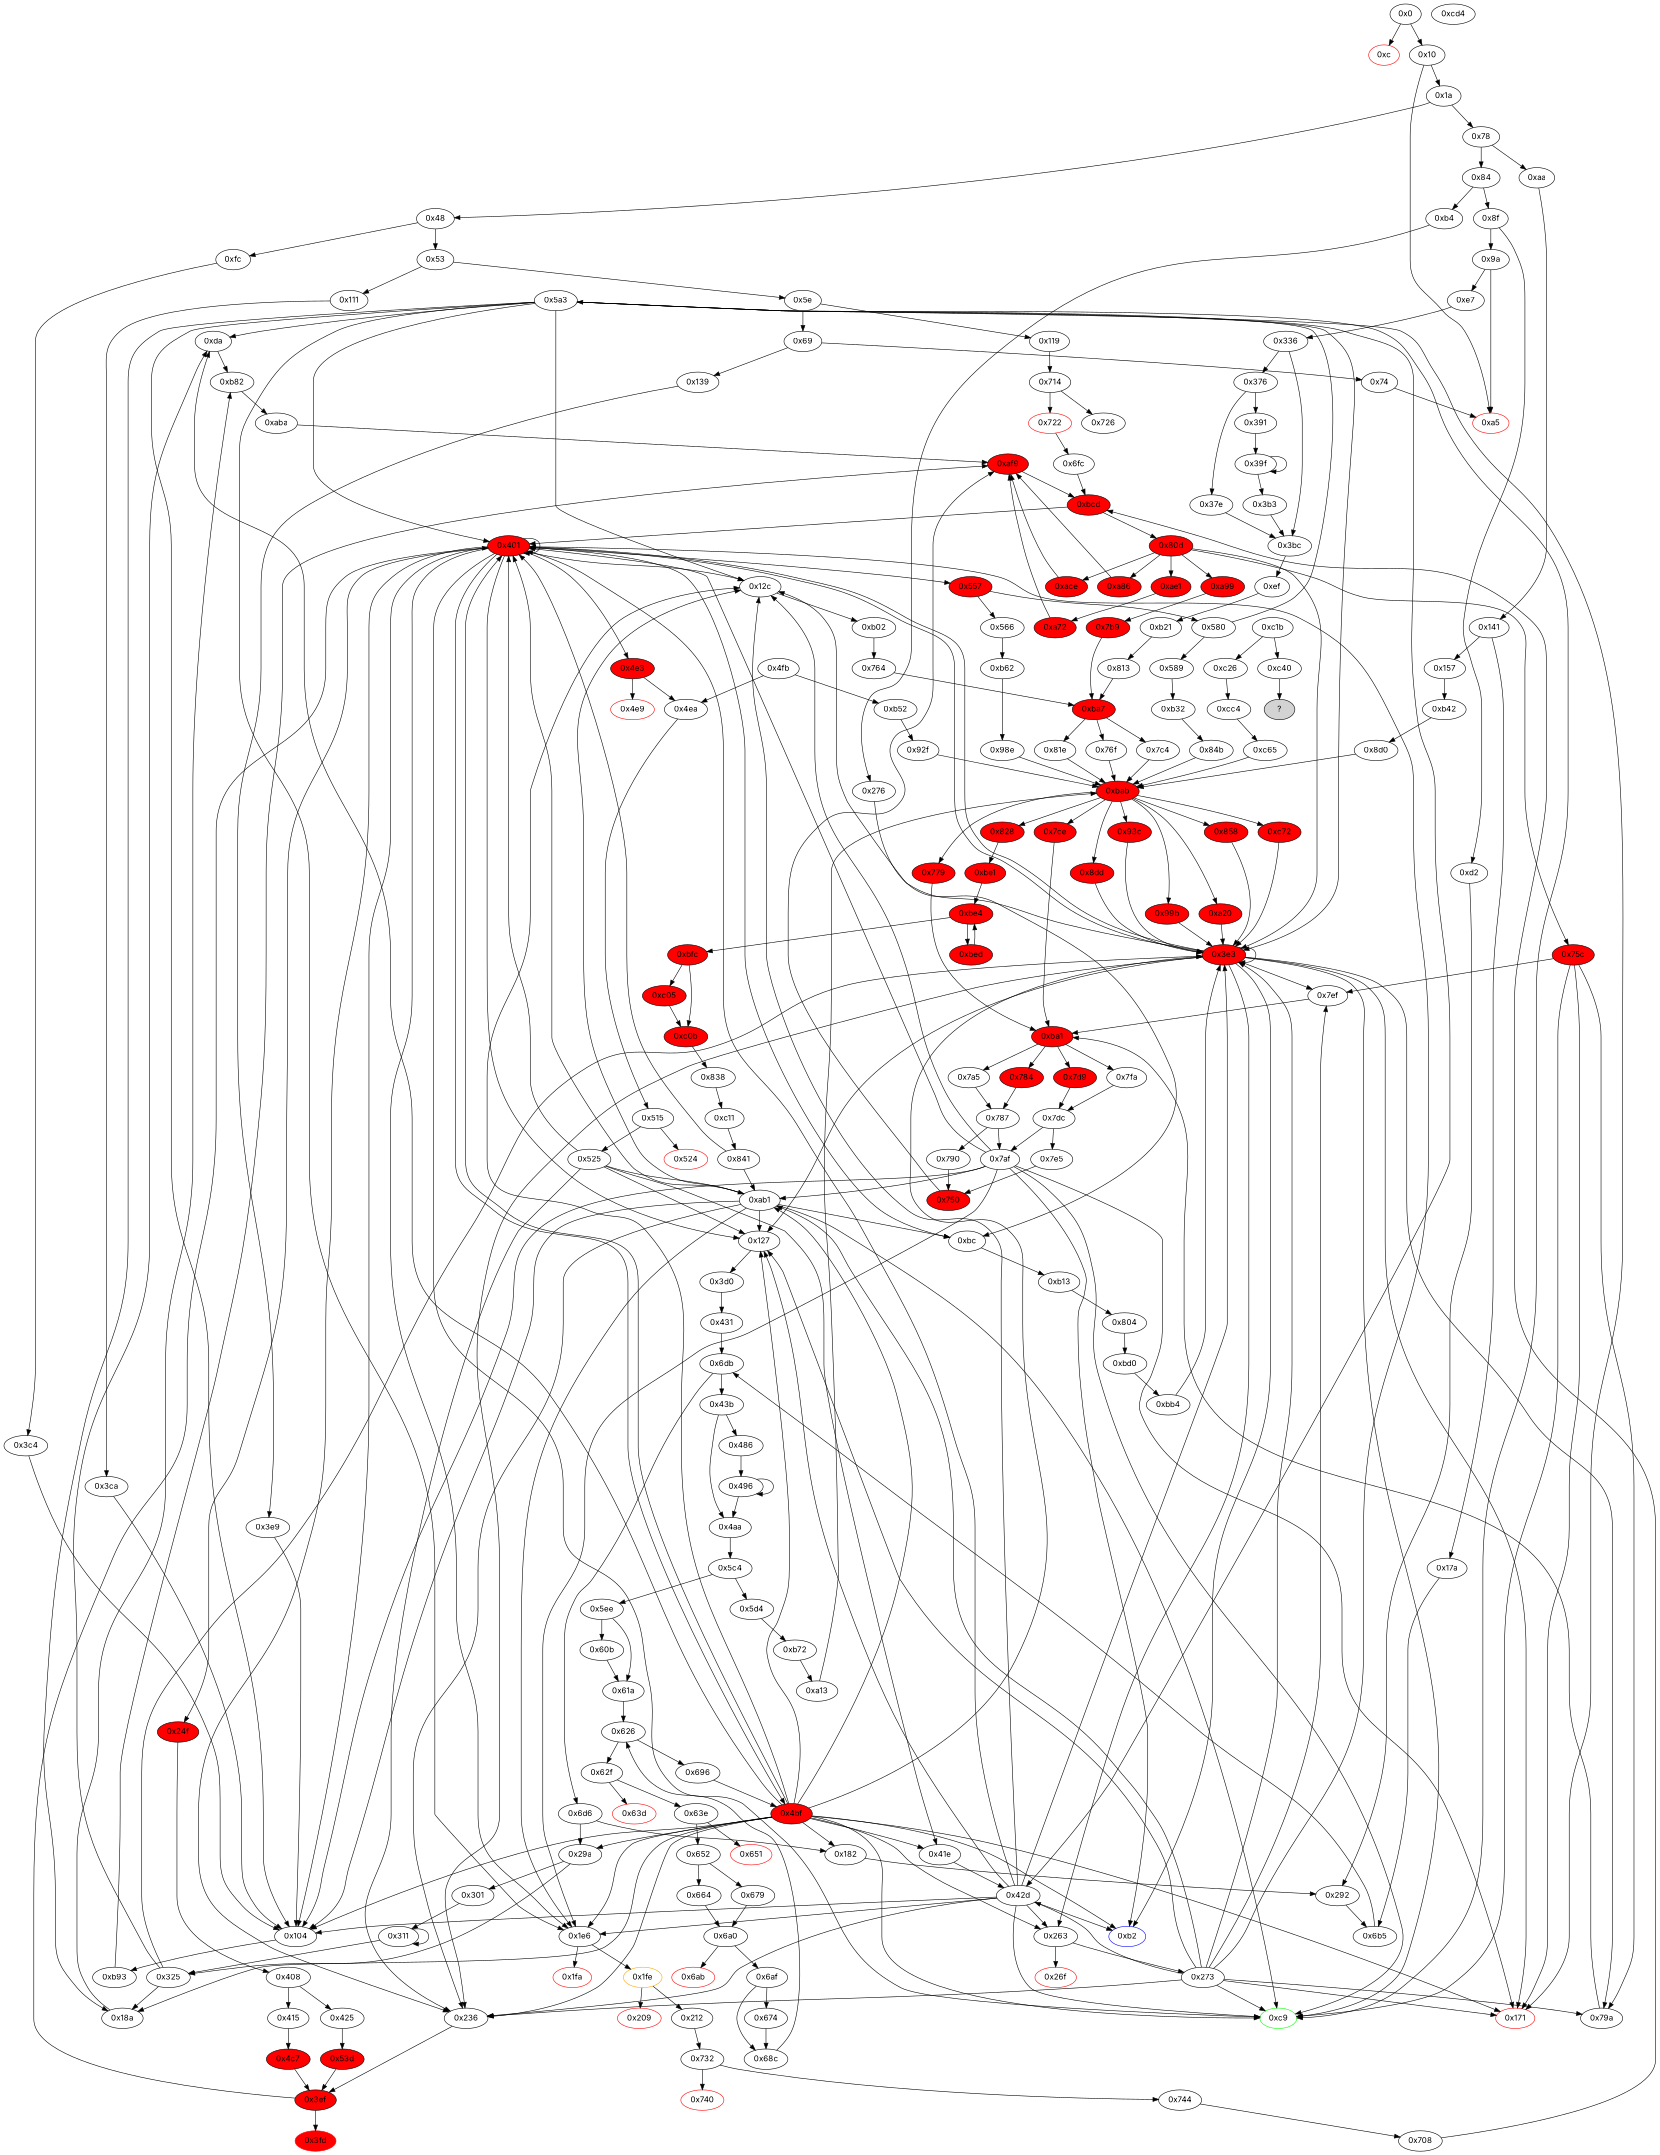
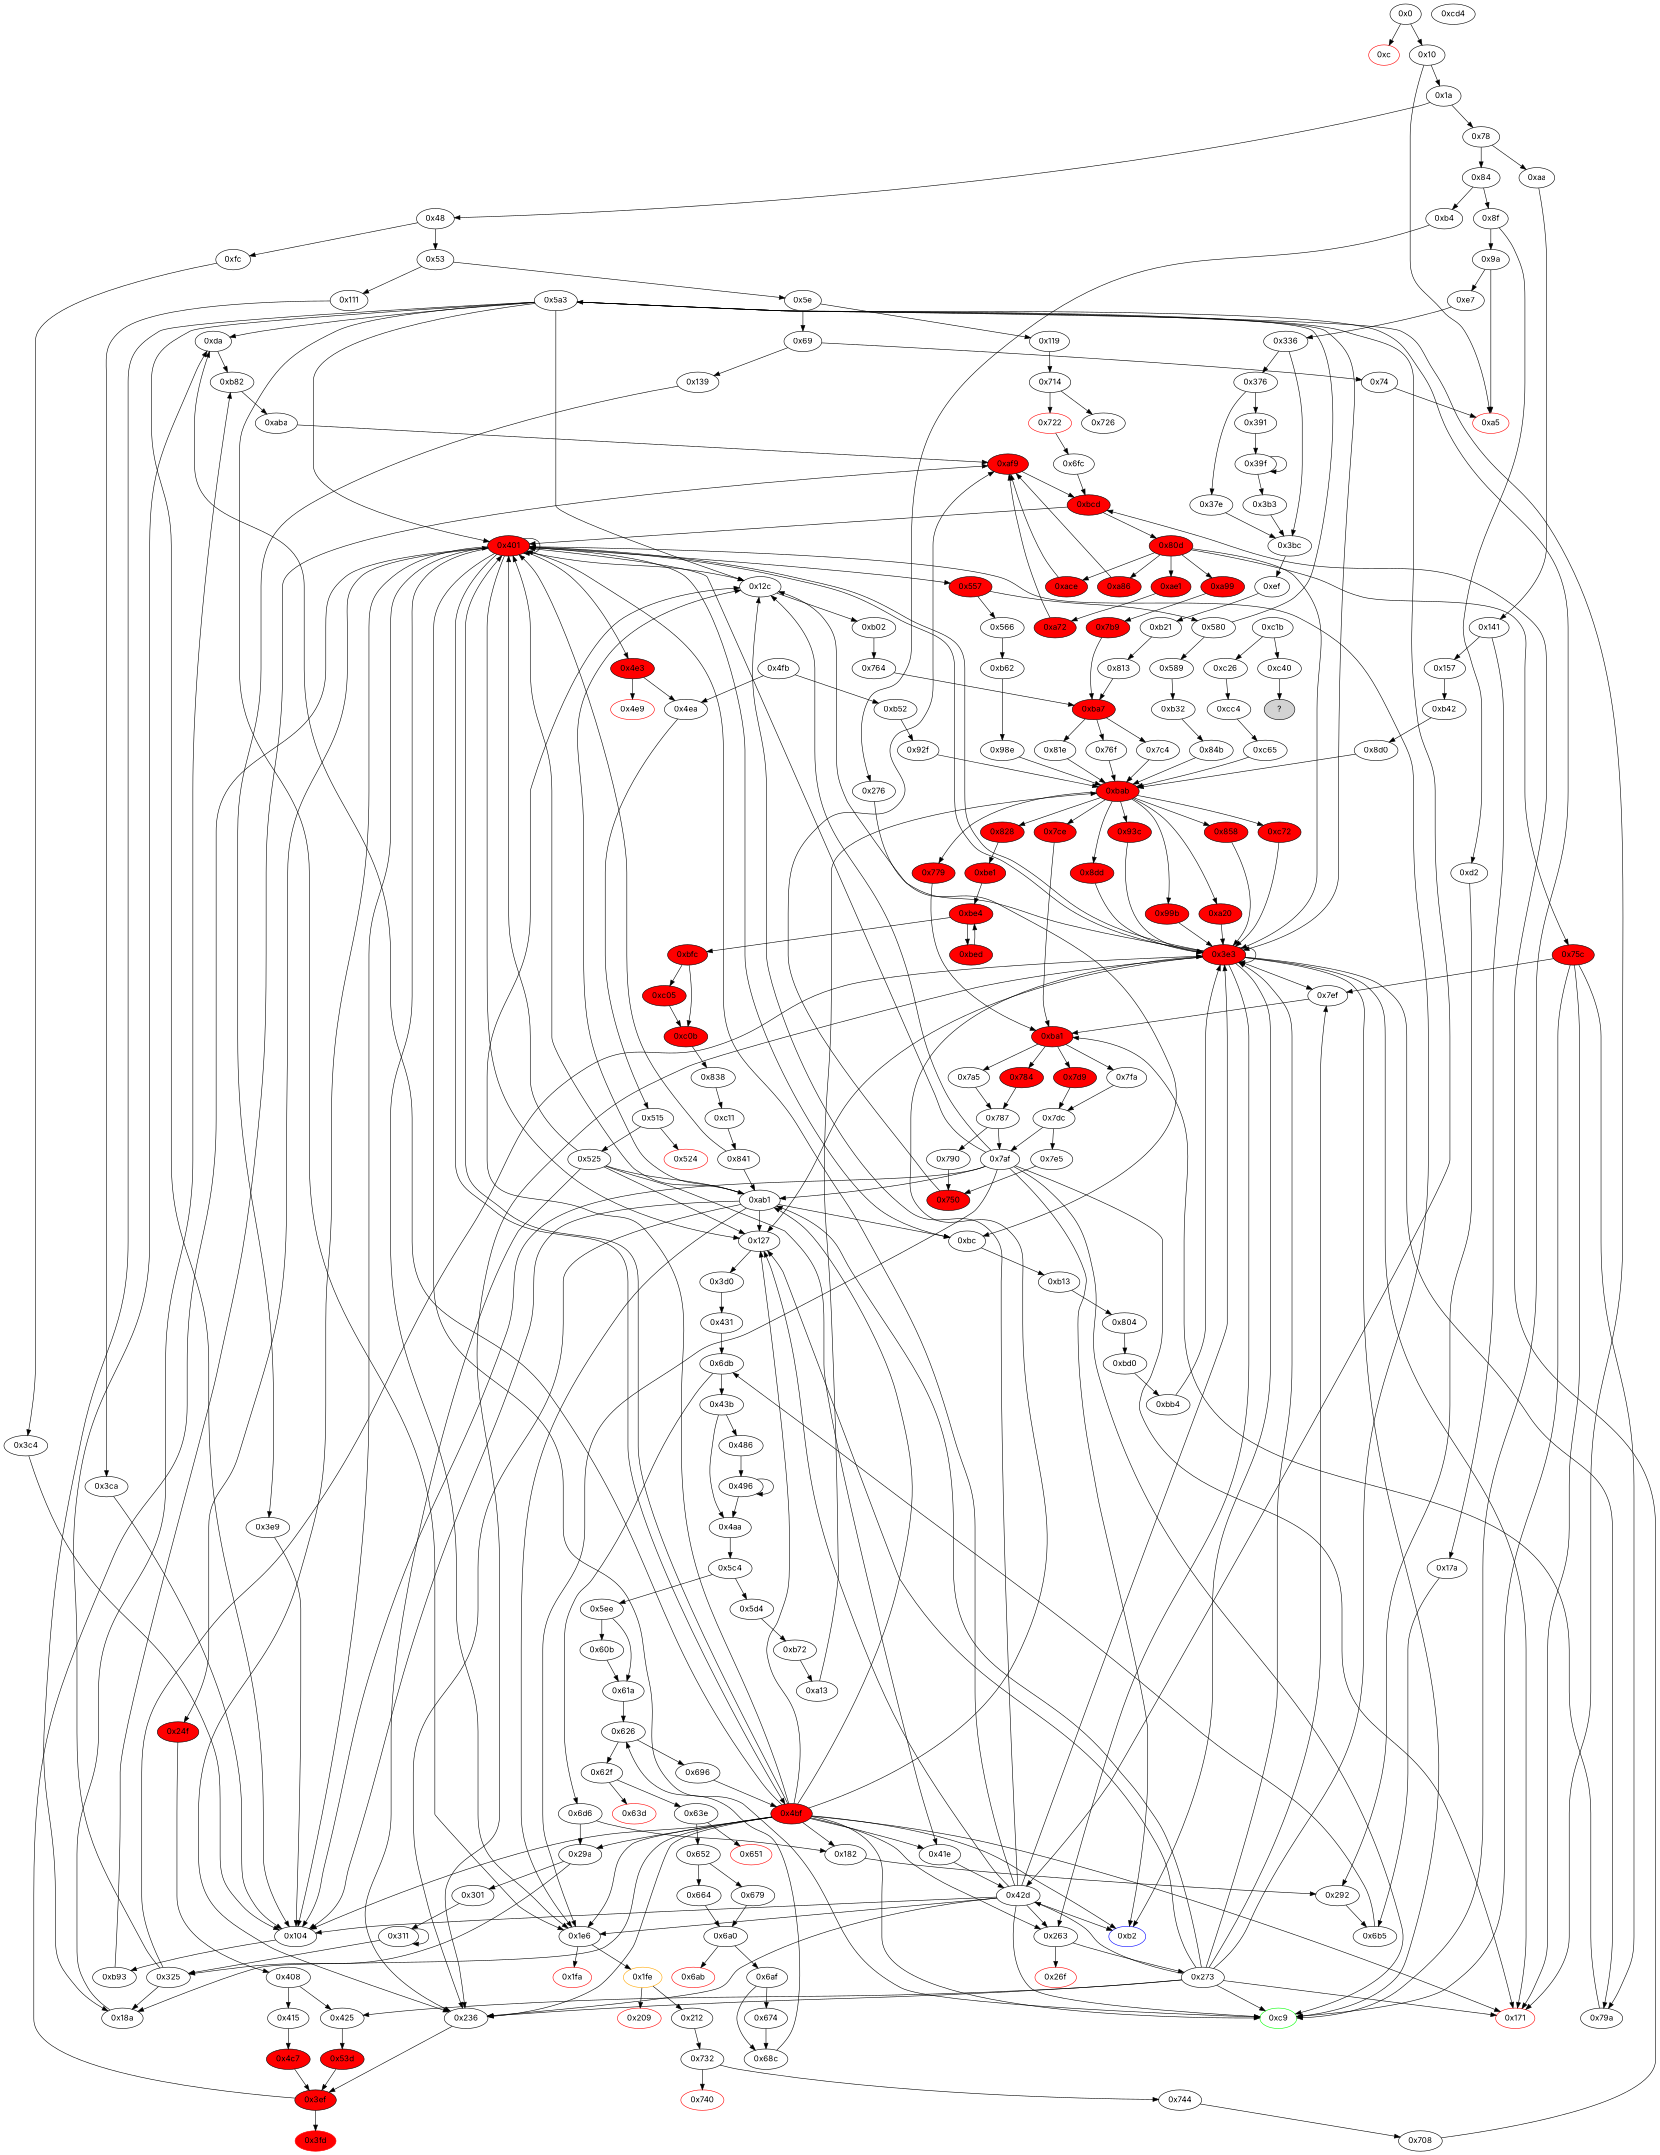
edge "0xab1" -> "0xc9": removed
edge "0x273" -> "0x79a": now "0x273" -> "0x425"
